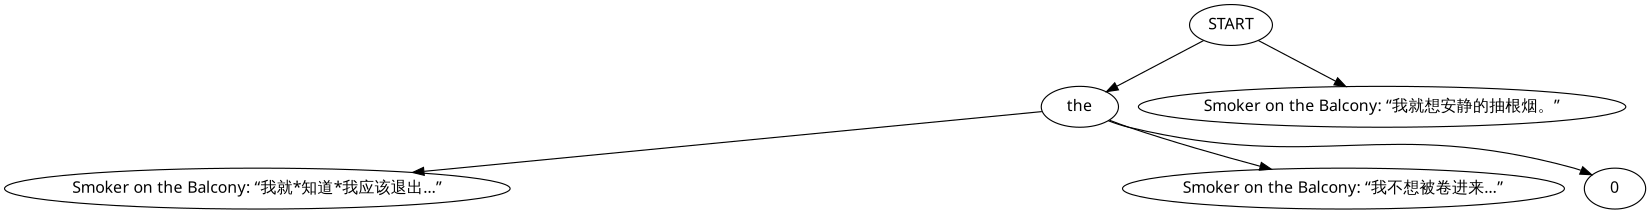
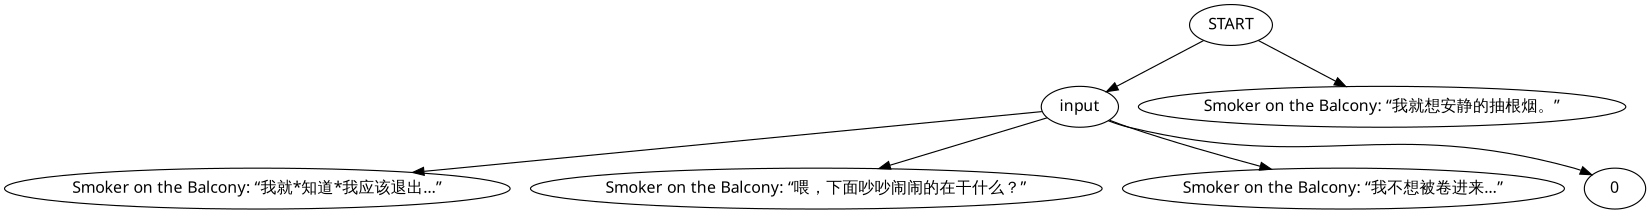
node "the": label "the" -> "input"
node "Smoker on the Balcony: “喂，下面吵吵闹闹的在干什么？”": added
